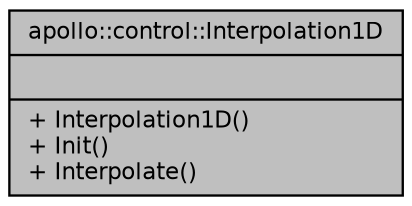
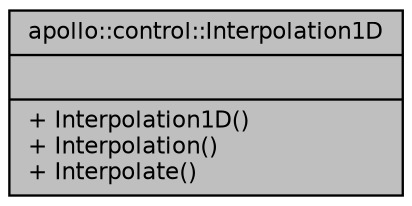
node "apollo::control::Interpolation1D": text "+ Init()" -> "+ Interpolation()"
